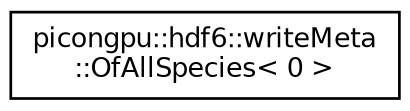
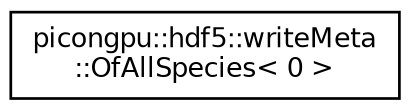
node "picongpu::hdf6::writeMeta ::OfAllSpecies< 0 >": label "picongpu::hdf6::writeMeta ::OfAllSpecies< 0 >" -> "picongpu::hdf5::writeMeta ::OfAllSpecies< 0 >"
